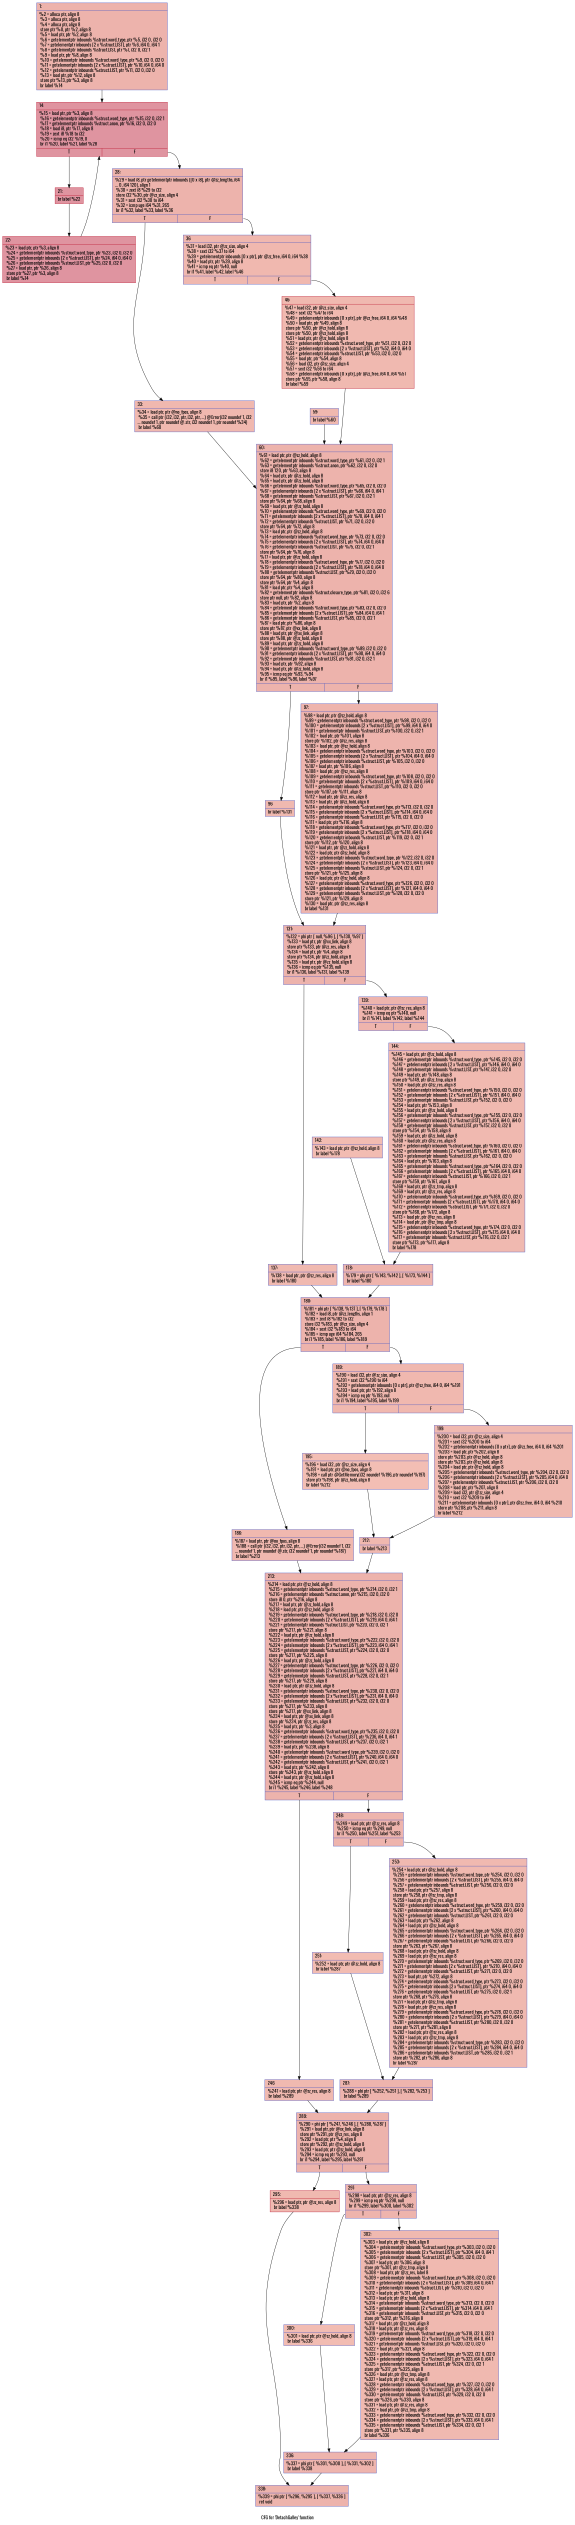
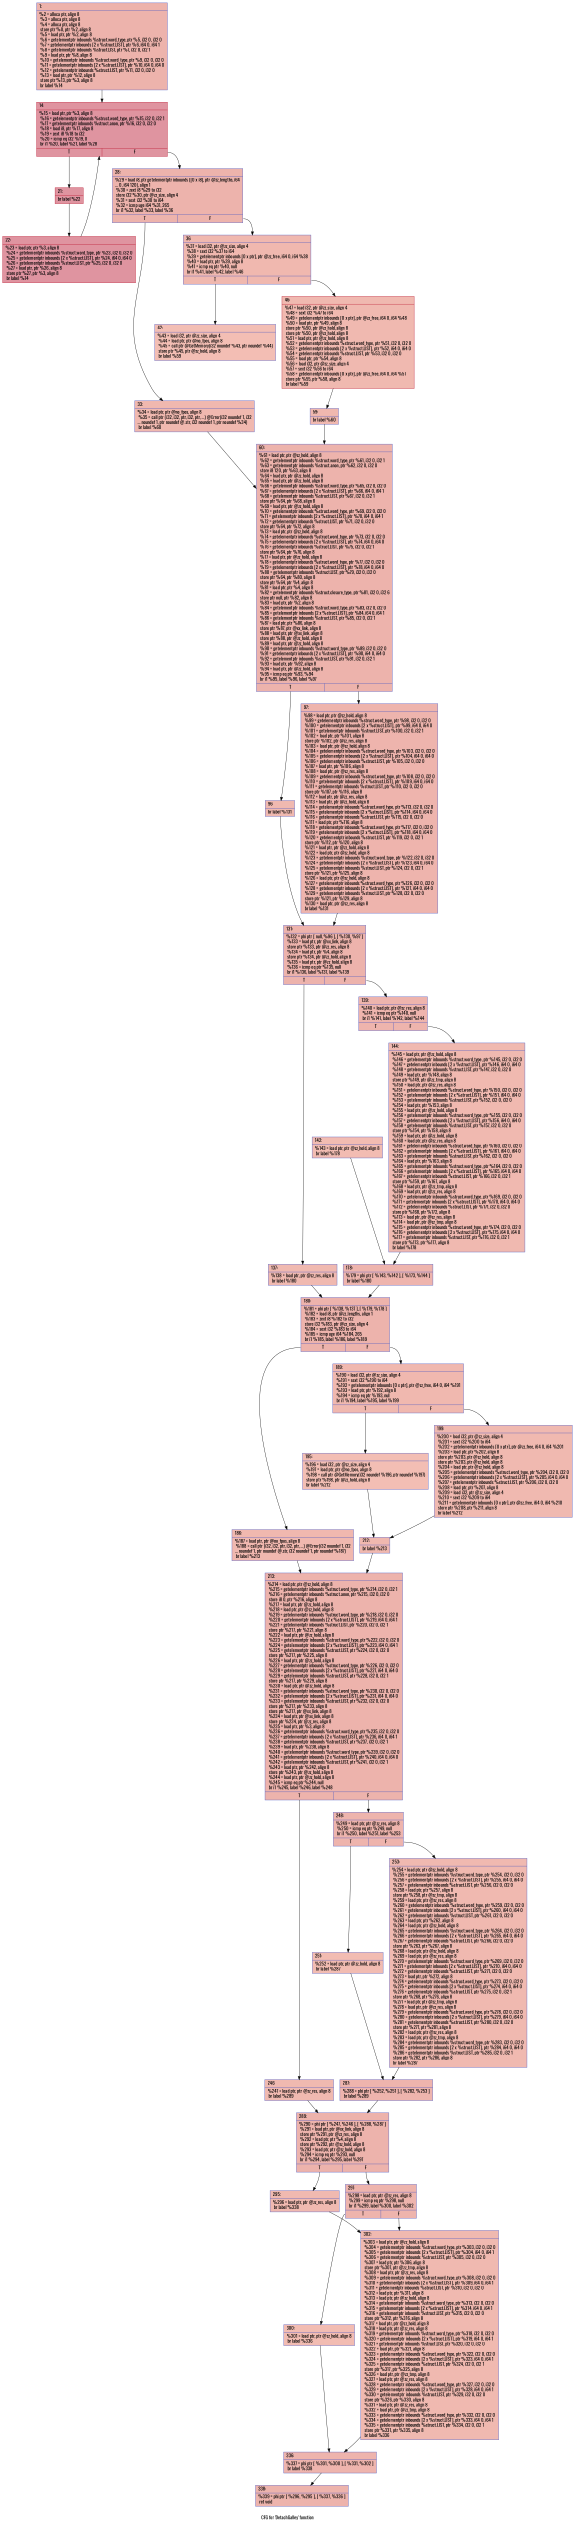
node "42:": added
edge "46:" -> "60:": now "46:" -> "59:"
node "97:": text "store ptr %107, ptr %111, align 8" -> "store ptr %107, ptr %116, align 8"
node "295:": color #b70d28ff -> #3d50c3ff
node "302:": text "%308 = load ptr, ptr @zz_res, label 8" -> "%308 = load ptr, ptr @zz_res, align 8"
edge "295:" -> "338:": now "295:" -> "302:"
